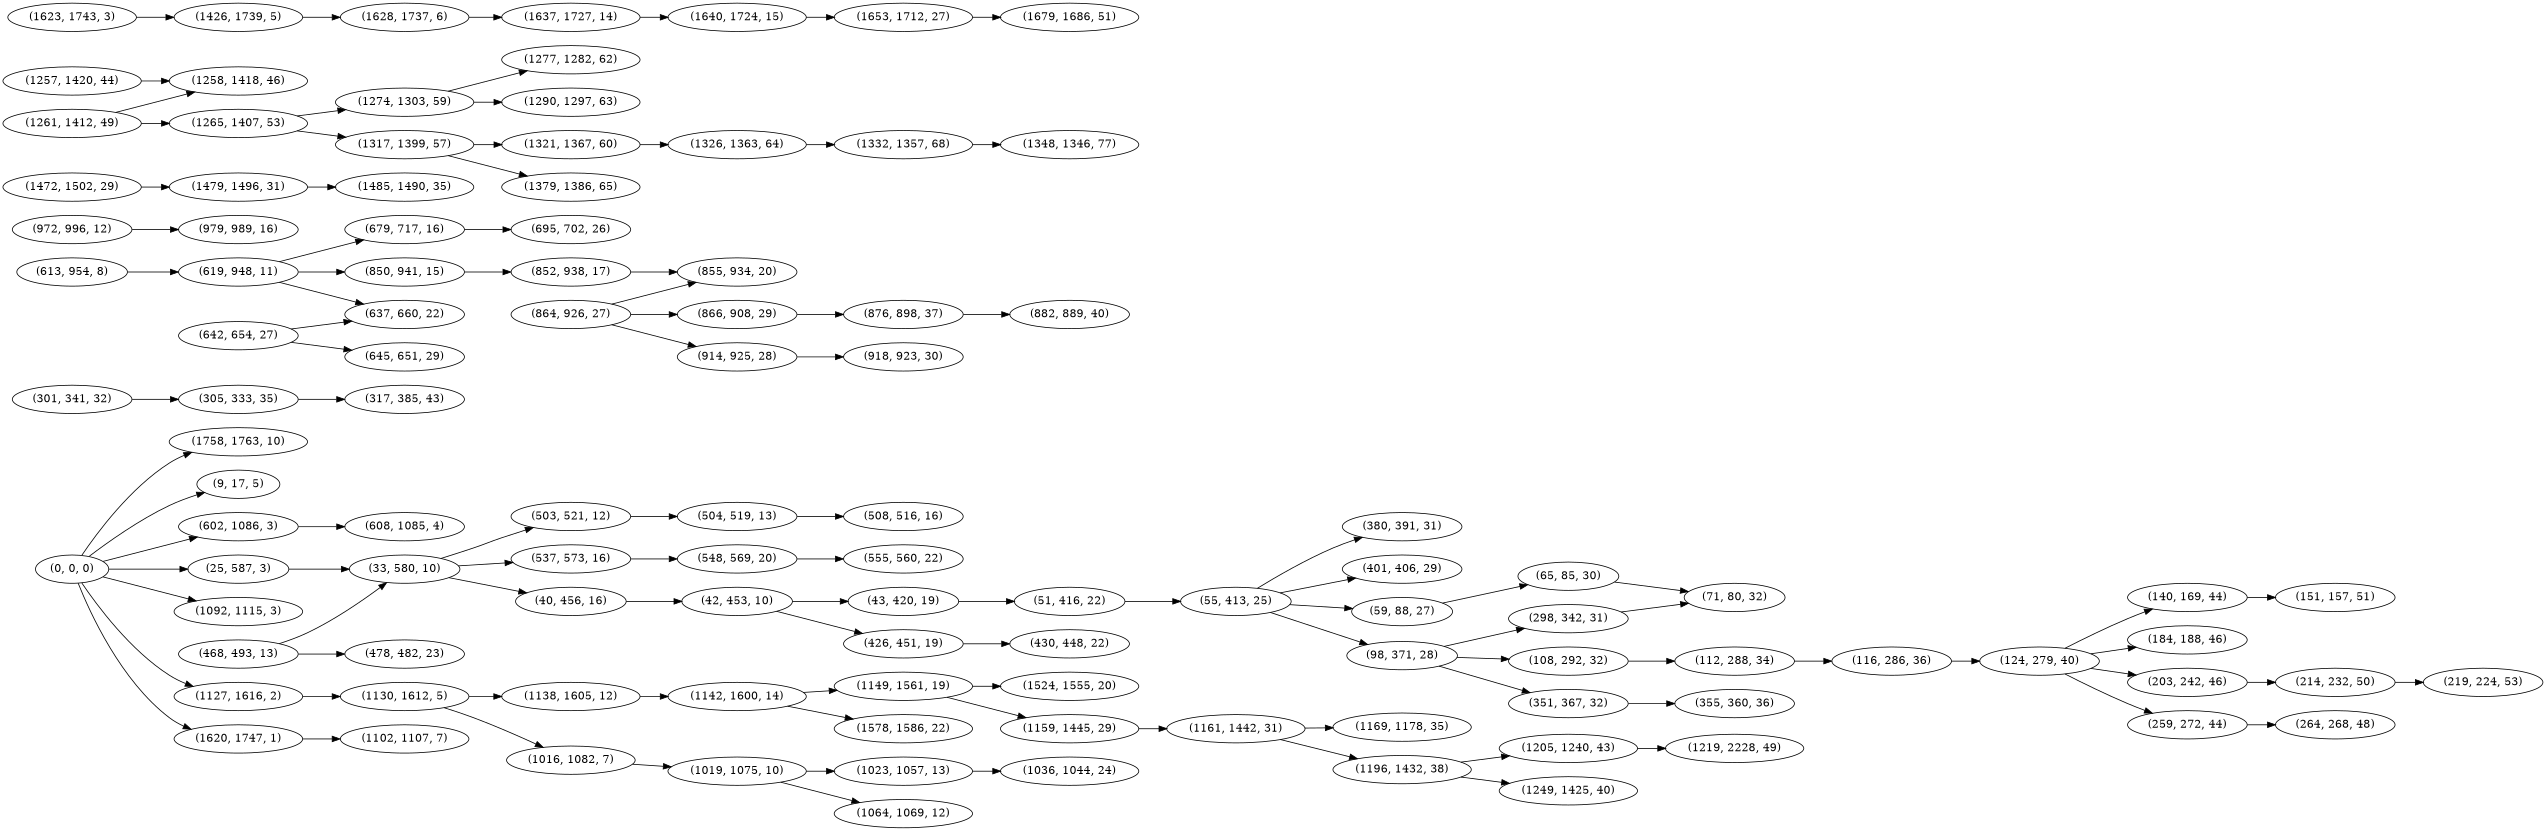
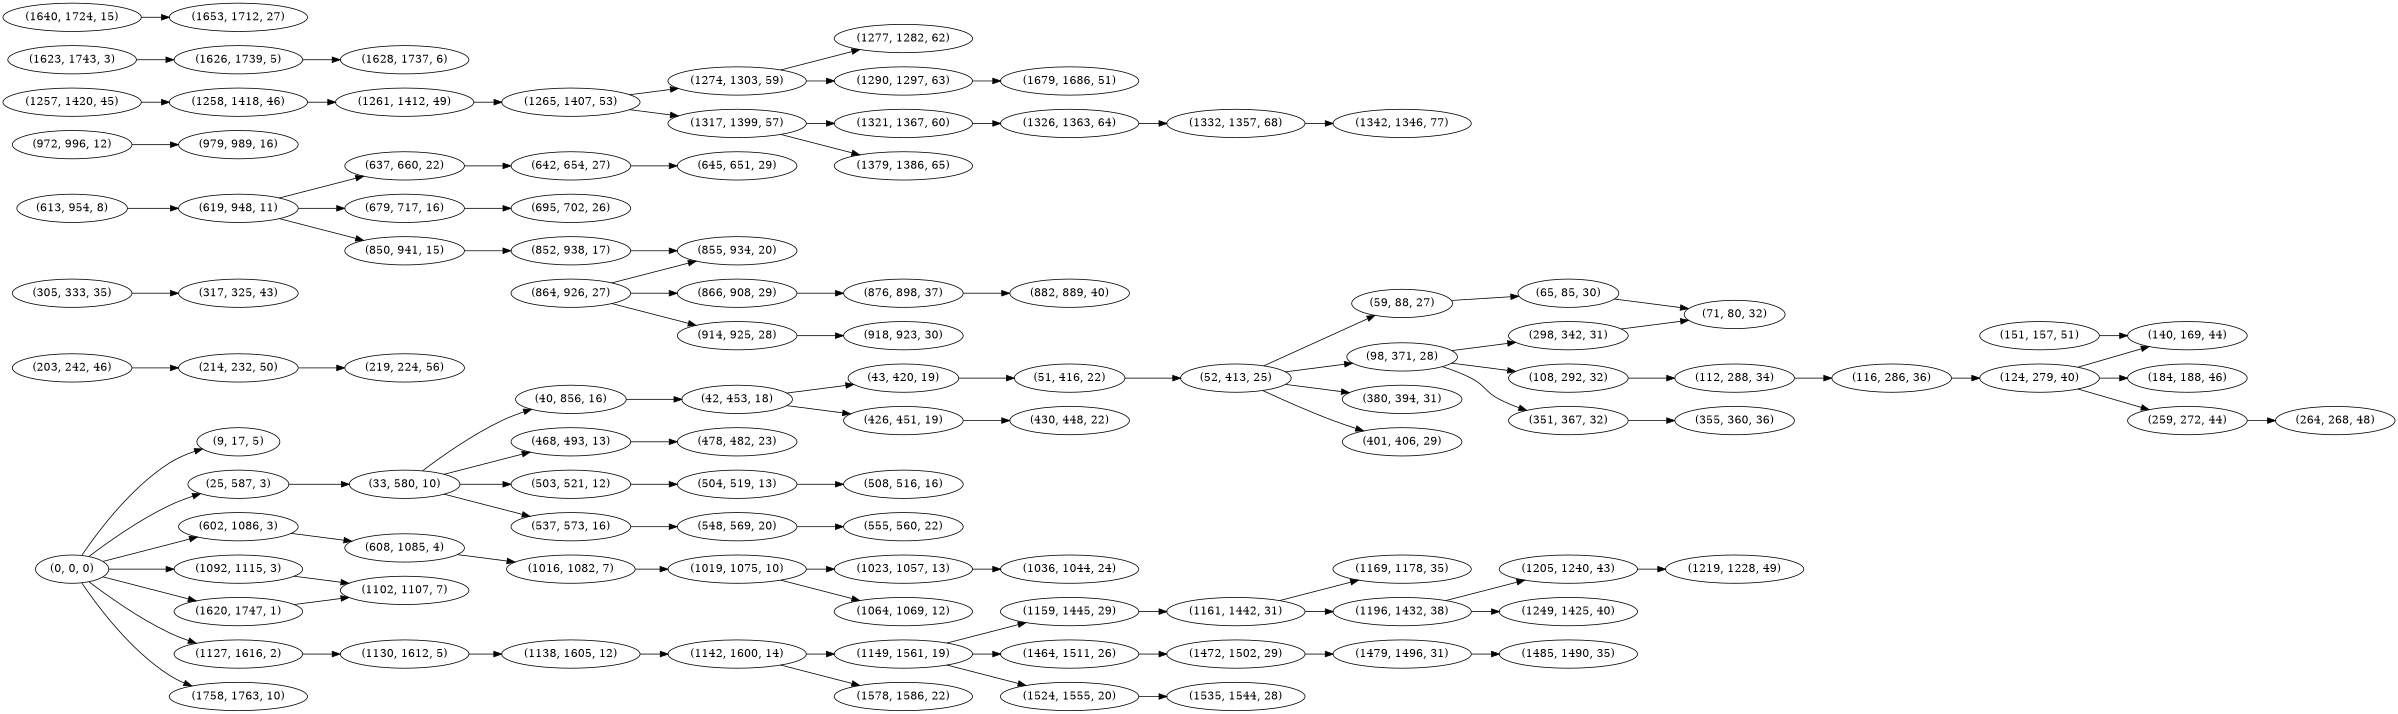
node "(1426, 1739, 5)": label "(1426, 1739, 5)" -> "(1626, 1739, 5)"
node "(1637, 1727, 14)": removed
edge "(1653, 1712, 27)" -> "(1679, 1686, 51)": now "(1290, 1297, 63)" -> "(1679, 1686, 51)"
node "(1257, 1420, 44)": label "(1257, 1420, 44)" -> "(1257, 1420, 45)"
edge "(1261, 1412, 49)" -> "(1258, 1418, 46)": reversed
node "(1348, 1346, 77)": label "(1348, 1346, 77)" -> "(1342, 1346, 77)"
edge "(642, 654, 27)" -> "(637, 660, 22)": reversed
node "(301, 341, 32)": removed
node "(317, 385, 43)": label "(317, 385, 43)" -> "(317, 325, 43)"
node "(380, 391, 31)": label "(380, 391, 31)" -> "(380, 394, 31)"
edge "(1092, 1115, 3)" -> "(1102, 1107, 7)": added
edge "(140, 169, 44)" -> "(151, 157, 51)": reversed
node "(40, 456, 16)": label "(40, 456, 16)" -> "(40, 856, 16)"
node "(42, 453, 10)": label "(42, 453, 10)" -> "(42, 453, 18)"
node "(55, 413, 25)": label "(55, 413, 25)" -> "(52, 413, 25)"
edge "(468, 493, 13)" -> "(33, 580, 10)": reversed
node "(1464, 1511, 26)": added
edge "(124, 279, 40)" -> "(203, 242, 46)": removed
node "(219, 224, 53)": label "(219, 224, 53)" -> "(219, 224, 56)"
node "(1535, 1544, 28)": added
edge "(1130, 1612, 5)" -> "(1016, 1082, 7)": now "(608, 1085, 4)" -> "(1016, 1082, 7)"
node "(1219, 2228, 49)": label "(1219, 2228, 49)" -> "(1219, 1228, 49)"
